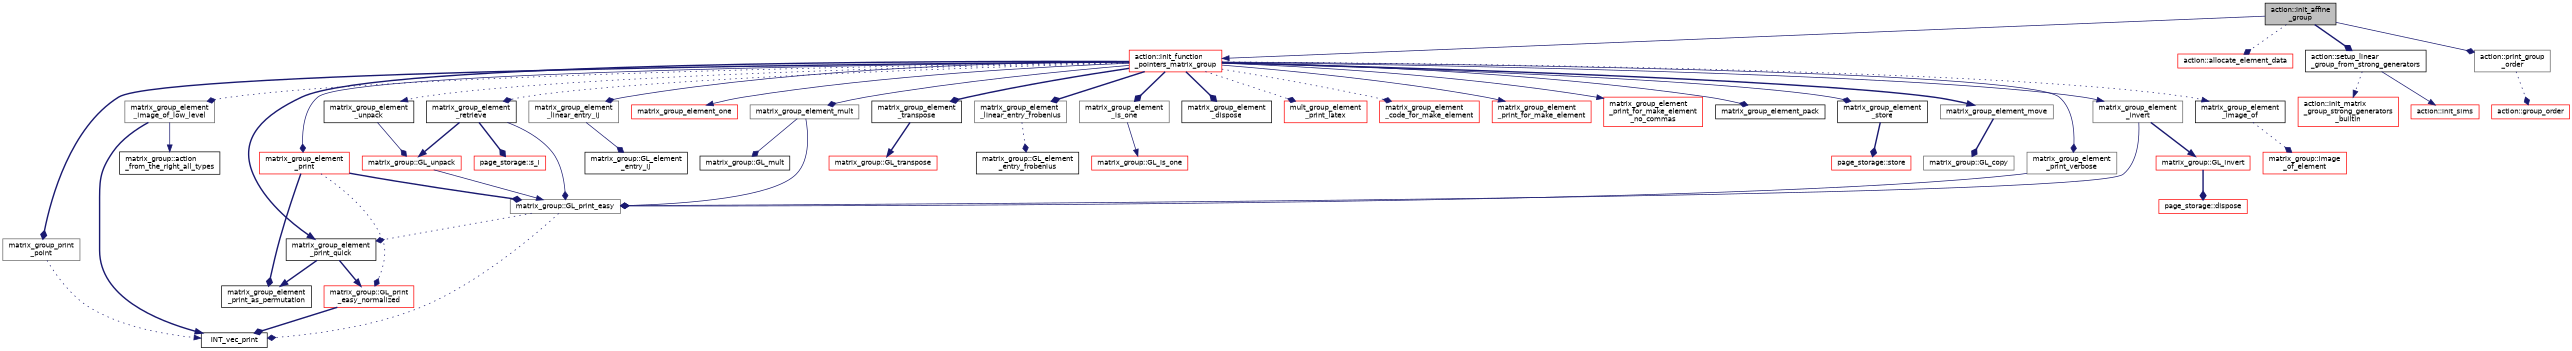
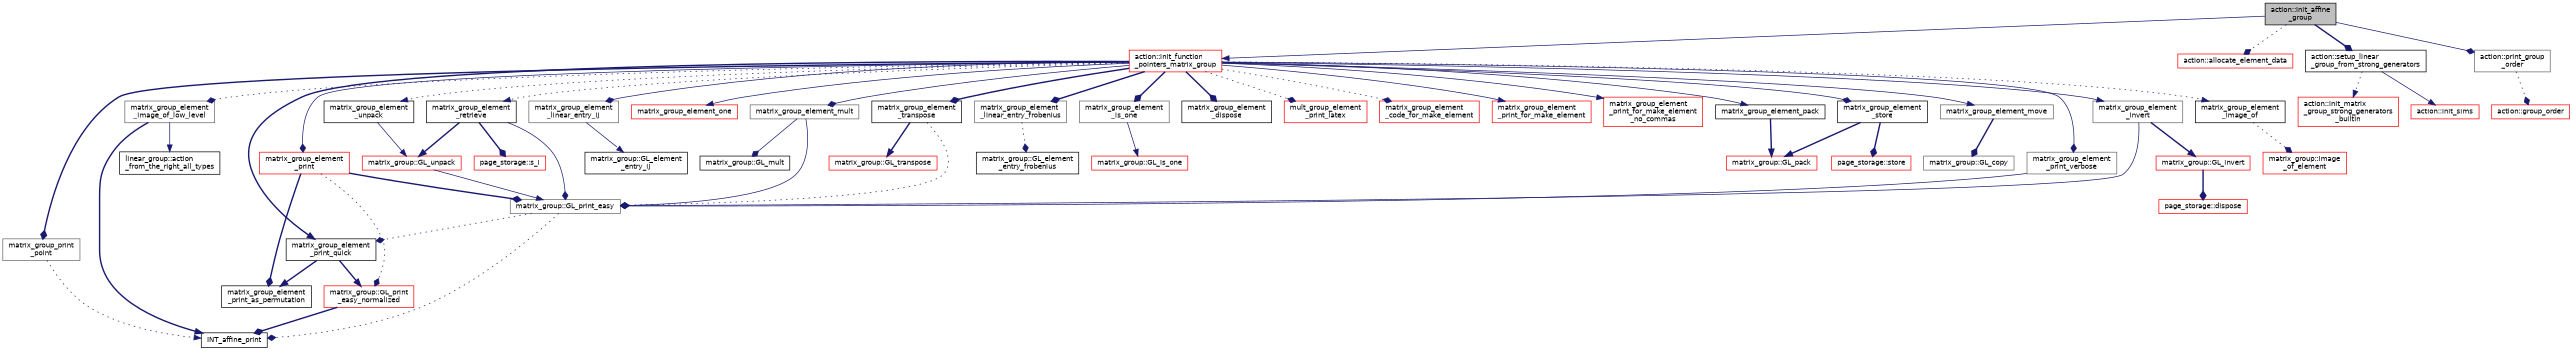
edge "action::init_function _pointers_matrix_group" -> "matrix_group_element _retrieve": arrowhead diamond -> normal
edge "action::init_function _pointers_matrix_group" -> "matrix_group_element_pack": arrowhead diamond -> normal
edge "action::init_function _pointers_matrix_group" -> "matrix_group_element_move": style bold -> solid
edge "matrix_group_element _linear_entry_ij" -> "matrix_group::GL_element _entry_ij": arrowhead diamond -> normal
edge "matrix_group_element _unpack" -> "matrix_group::GL_unpack": arrowhead diamond -> normal
node "matrix_group::action _from_the_right_all_types": label "matrix_group::action _from_the_right_all_types" -> "linear_group::action _from_the_right_all_types"
node "matrix_group::GL_pack": added
edge "matrix_group_element _transpose" -> "matrix_group::GL_print_easy": added
node "INT_vec_print": label "INT_vec_print" -> "INT_affine_print"
